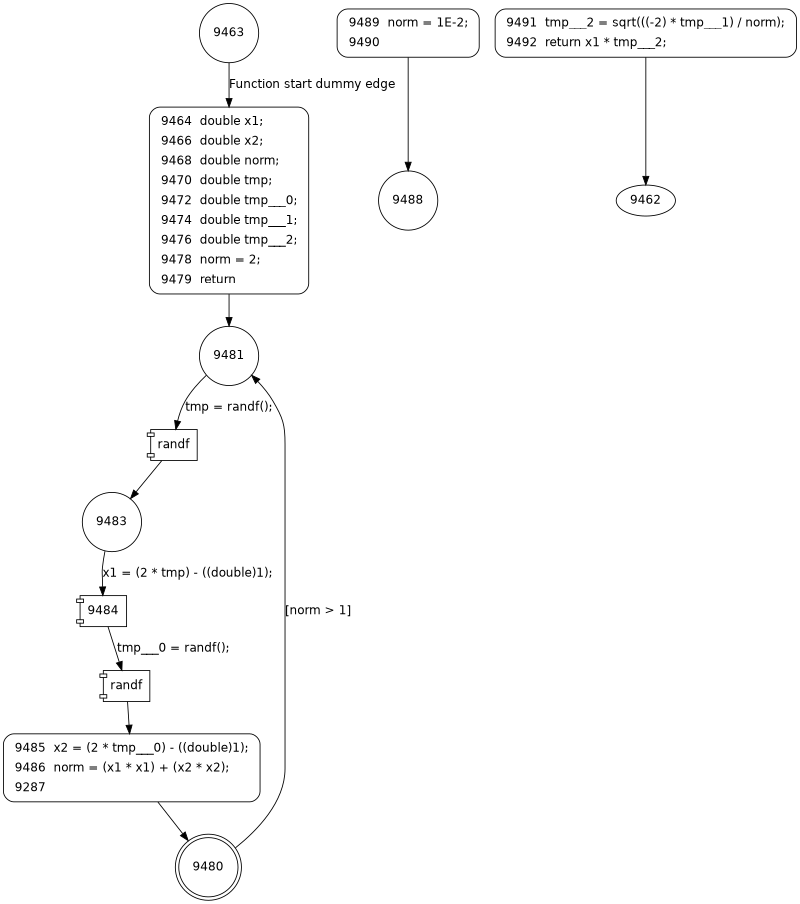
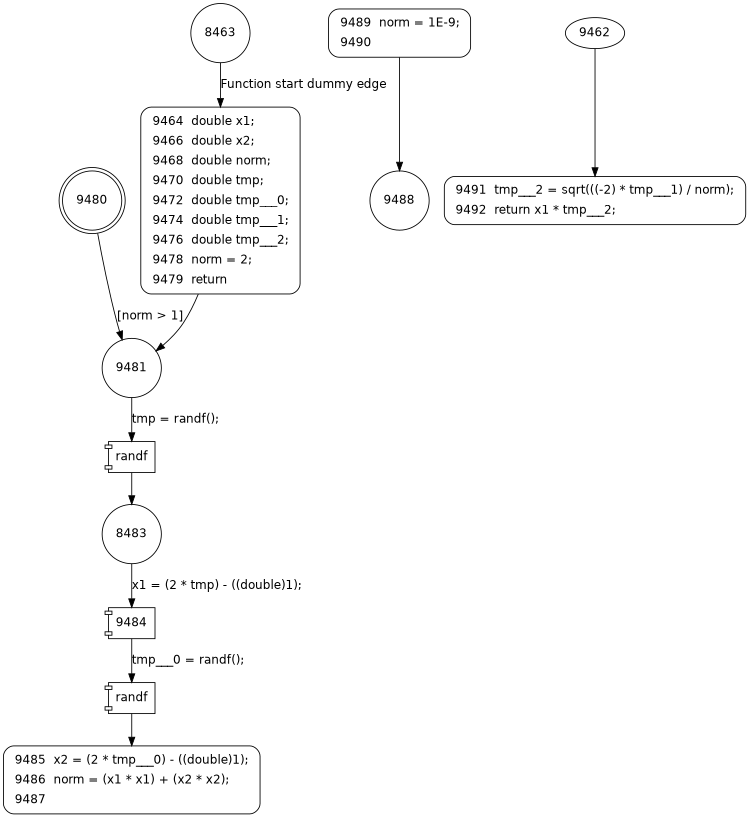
node "9489": text "norm = 1E-2;" -> "norm = 1E-9;"
node "9463": label "9463" -> "8463"
edge "9491" -> "9462": reversed
node "9483": label "9483" -> "8483"
node "9485": text "9287" -> "9487"
edge "9485" -> "9480": removed
